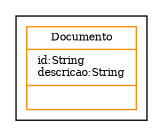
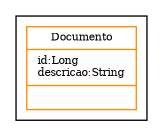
node "Documento": text "id:String" -> "id:Long"
